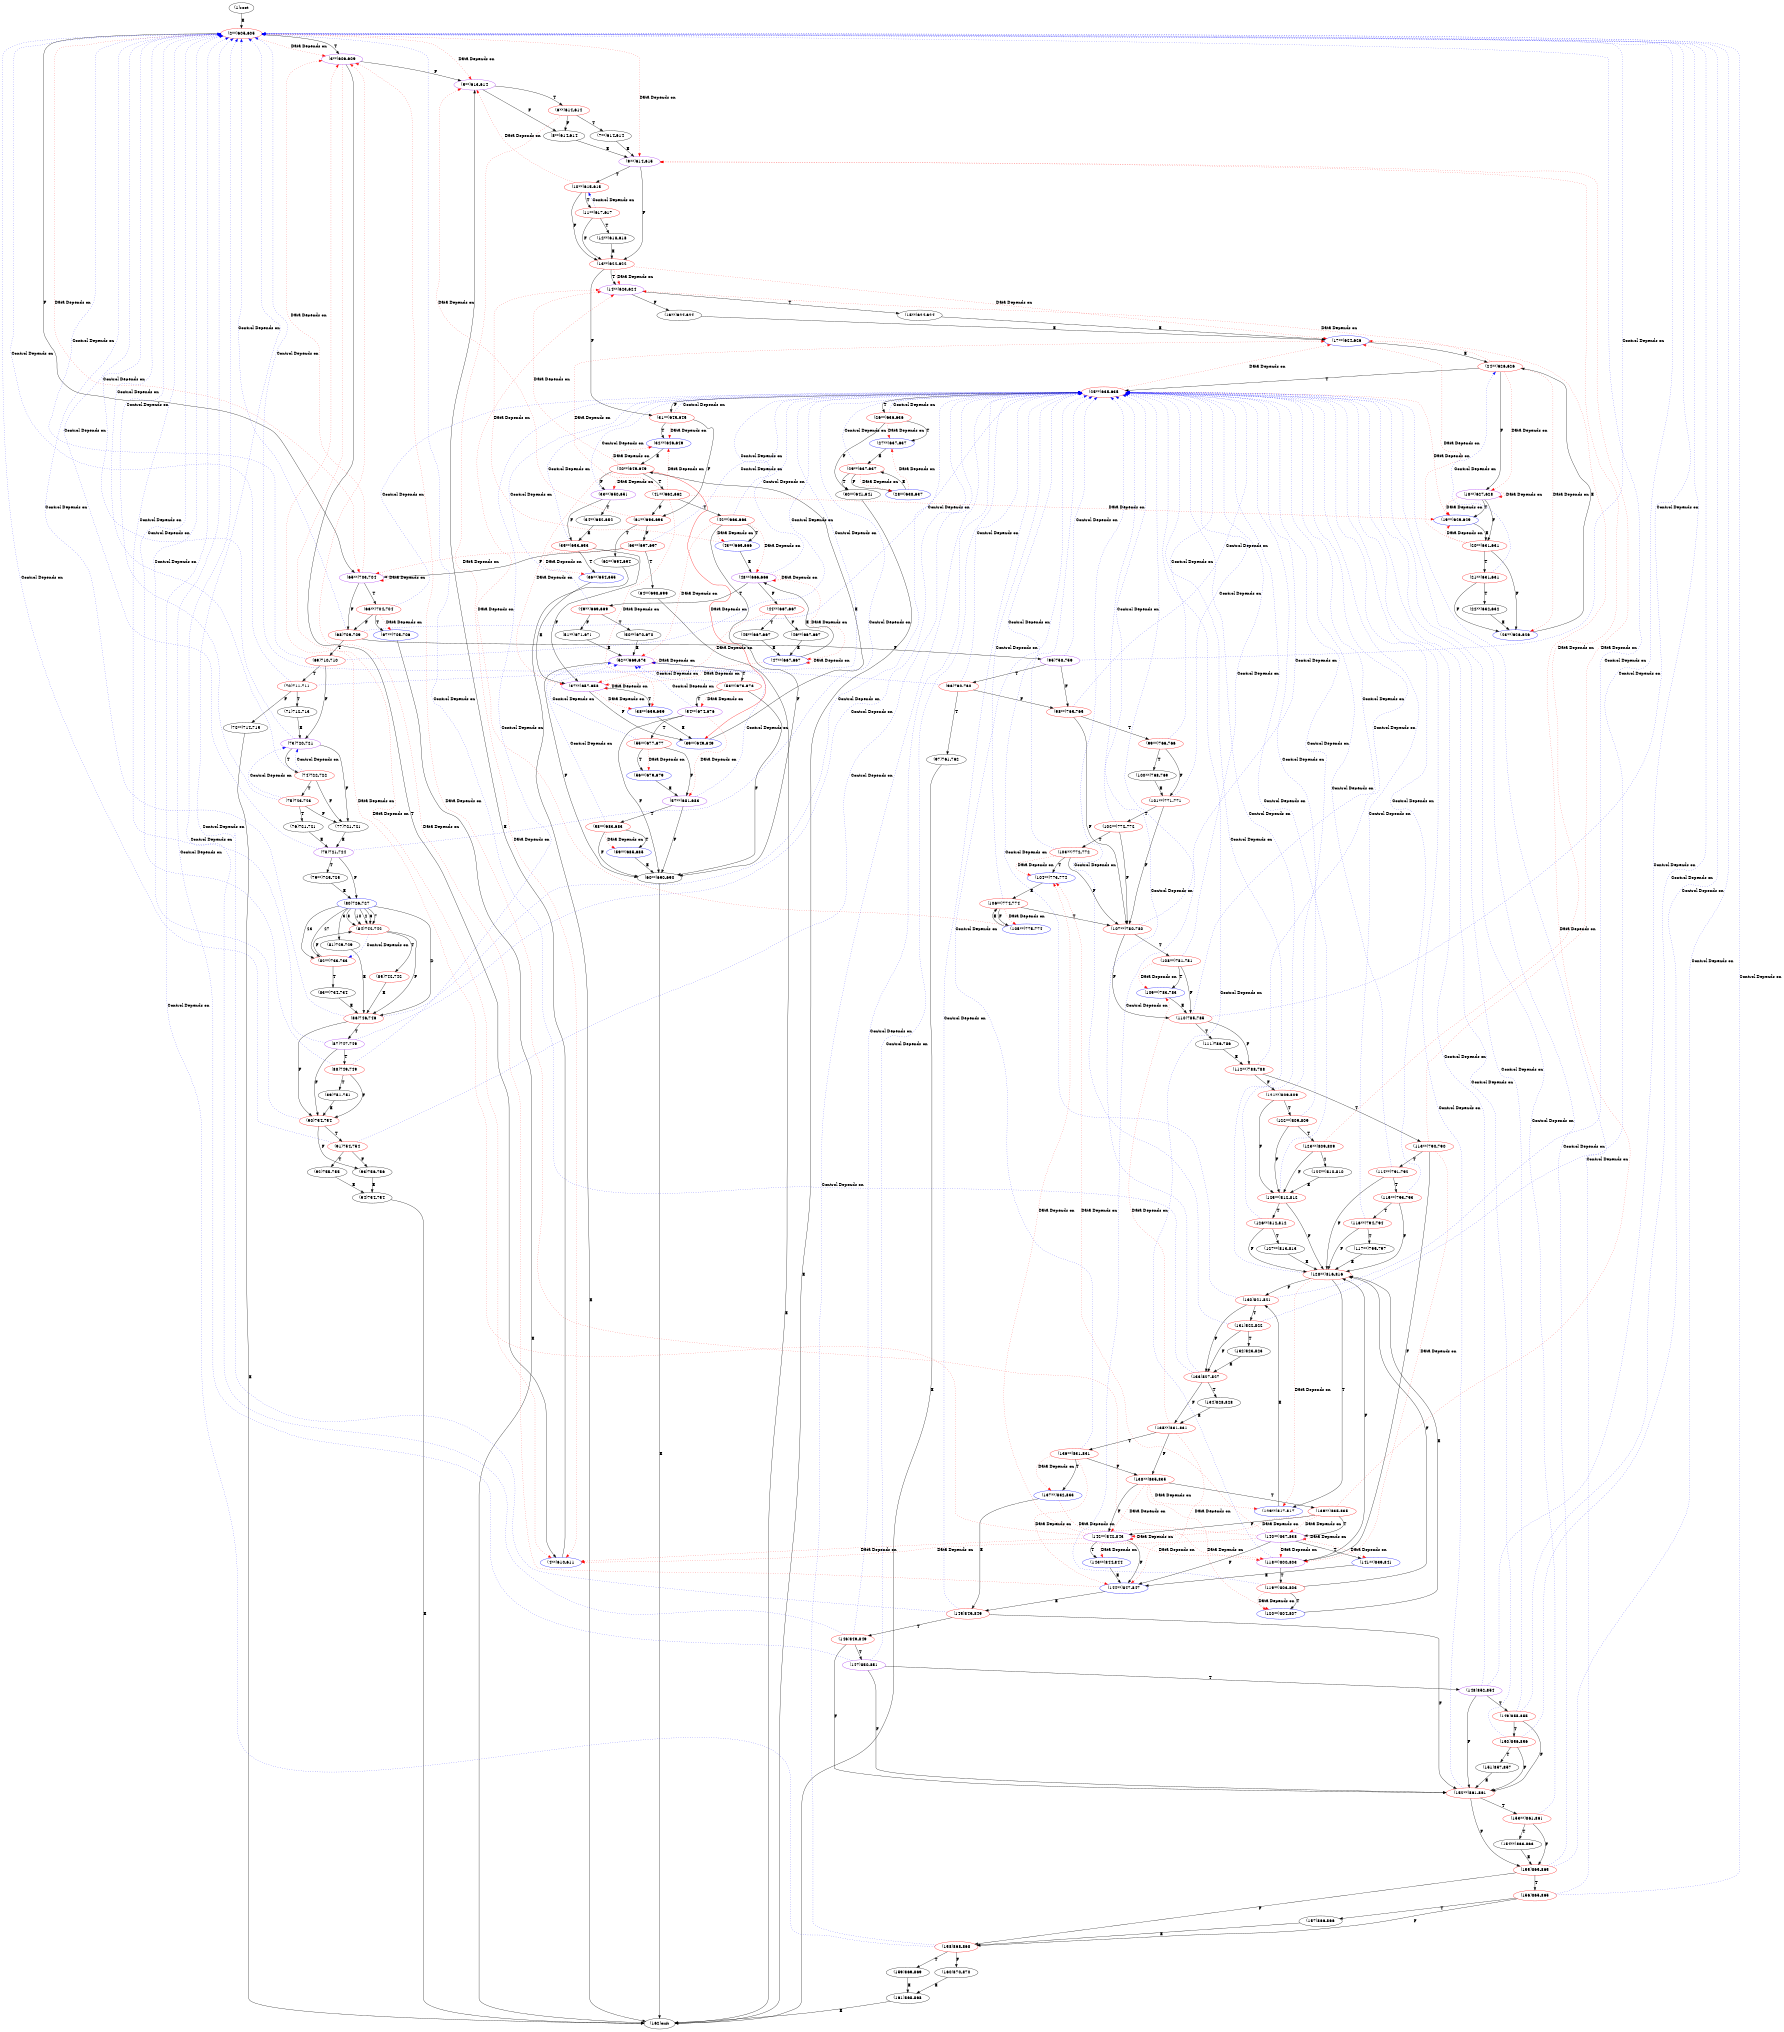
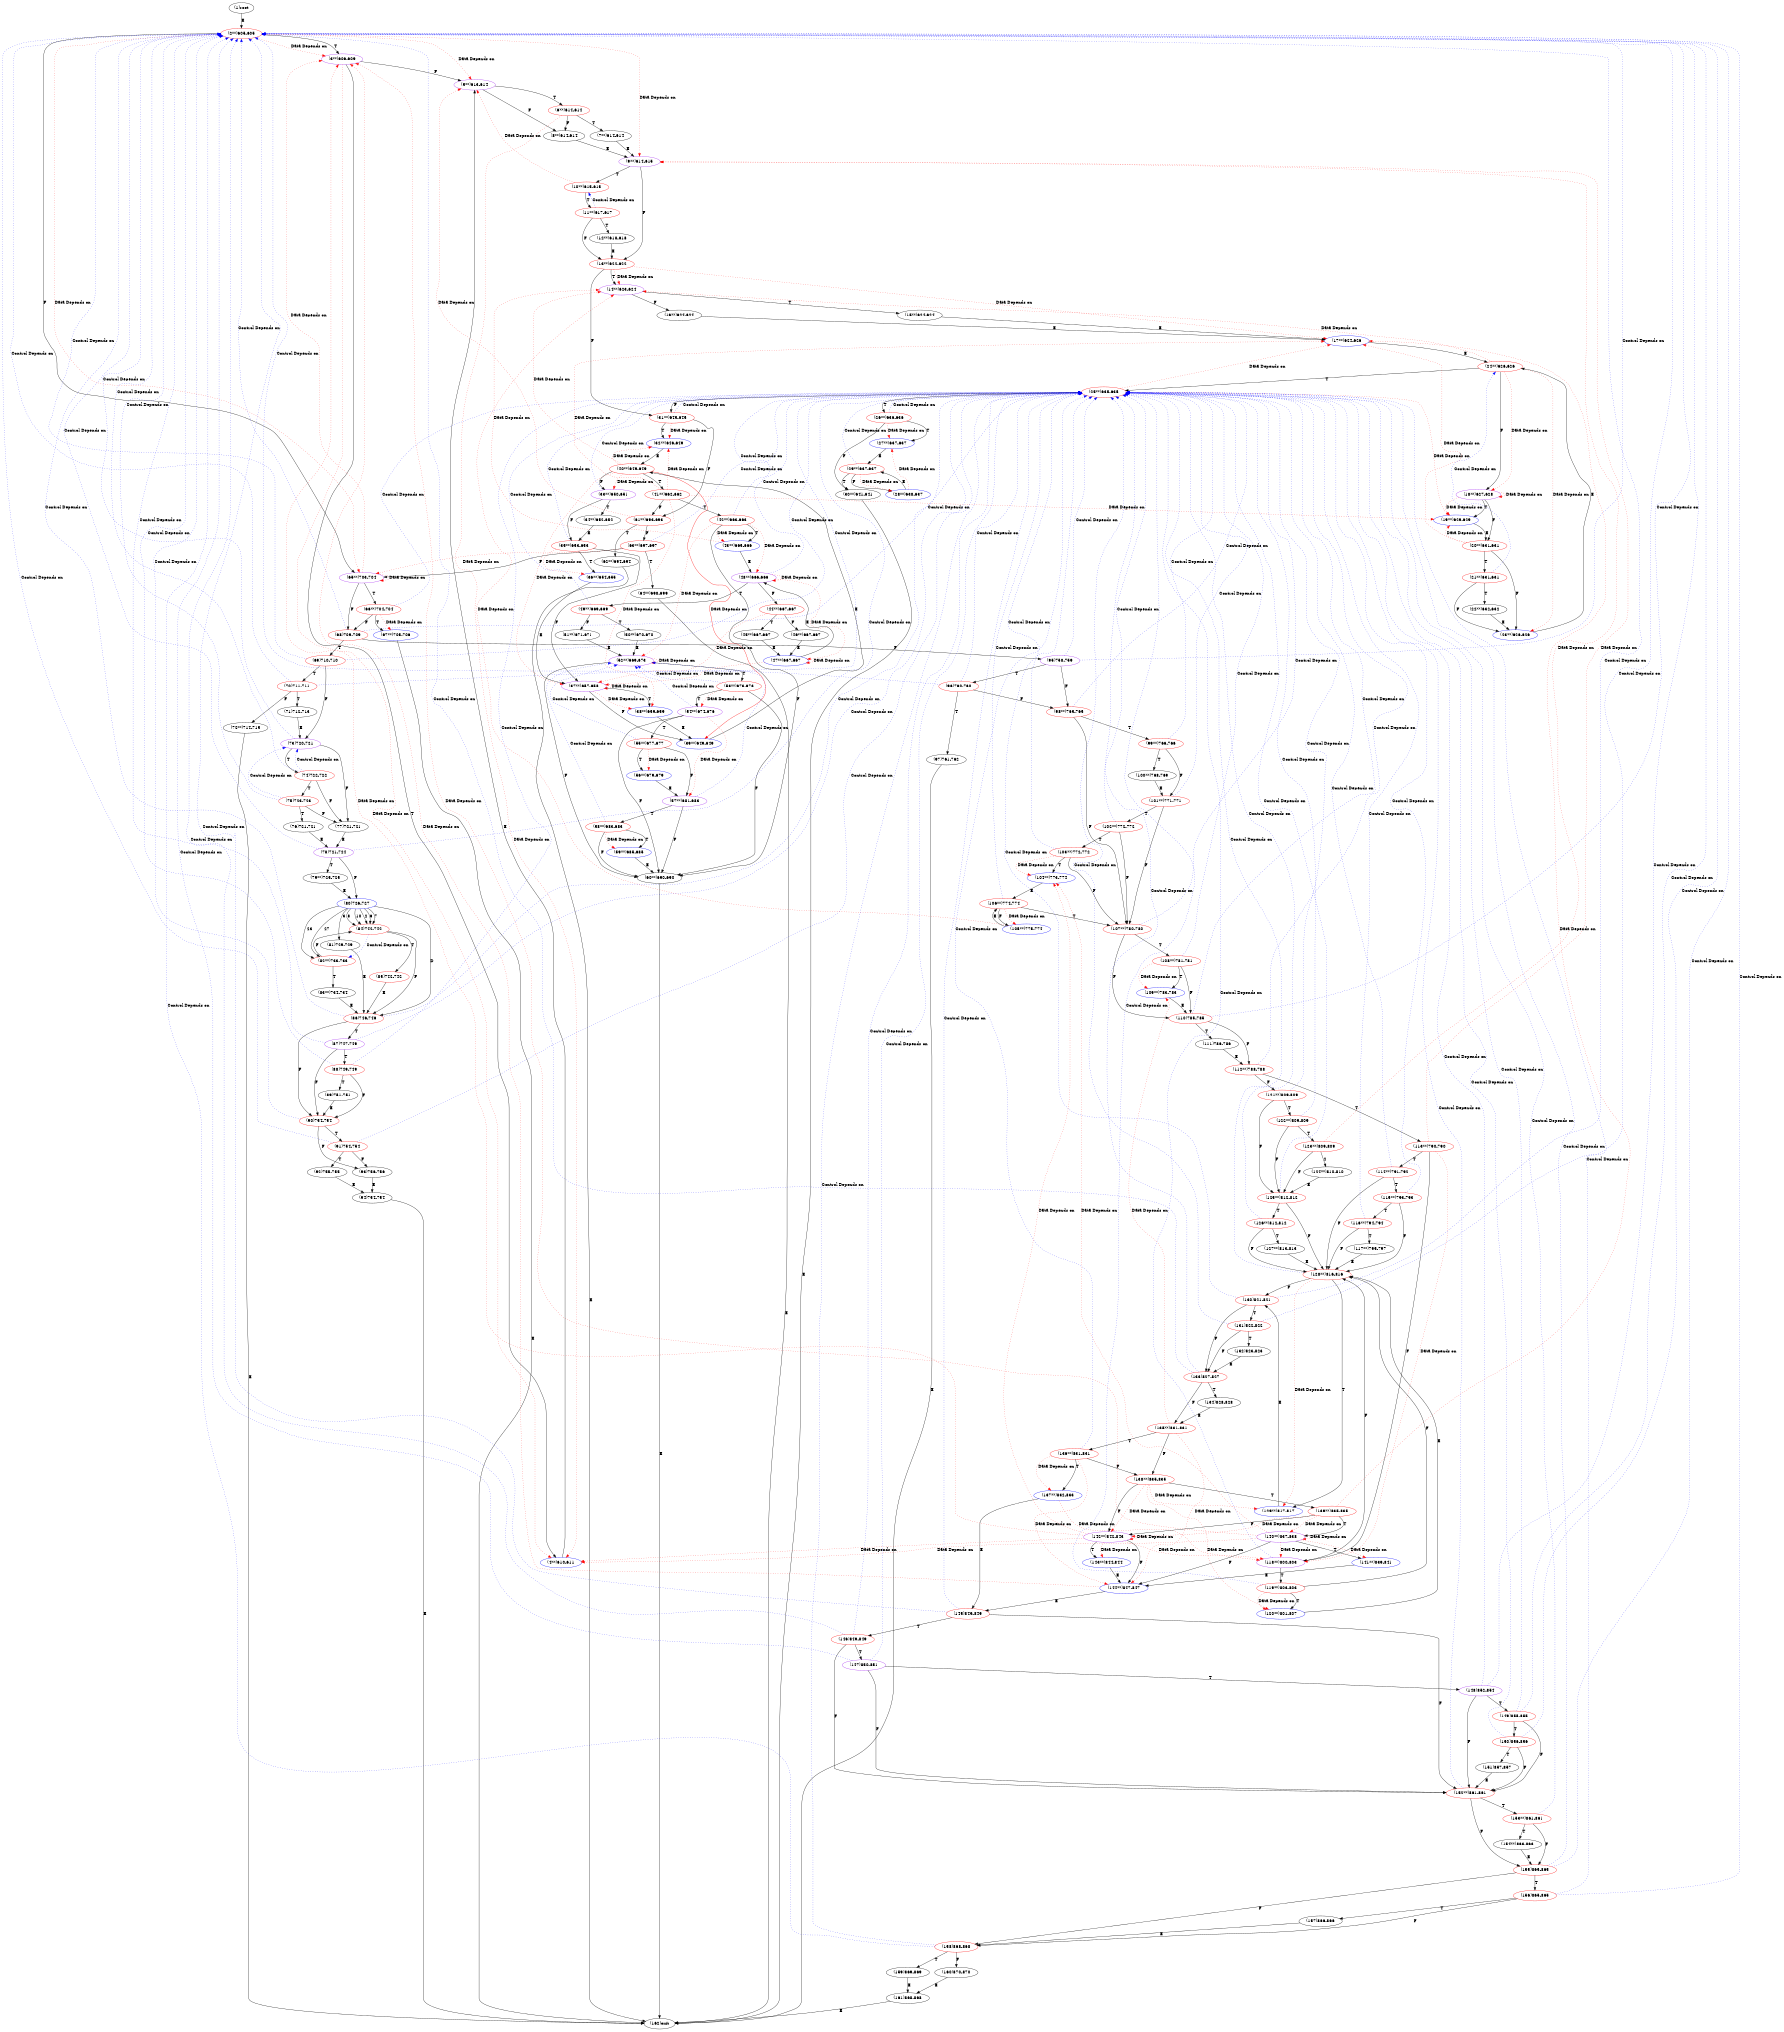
edge "(10**)615-615" -> "(13**)622-622": removed, label "F"
node "(120**)804-807": label "(120**)804-807" -> "(120**)801-807"
